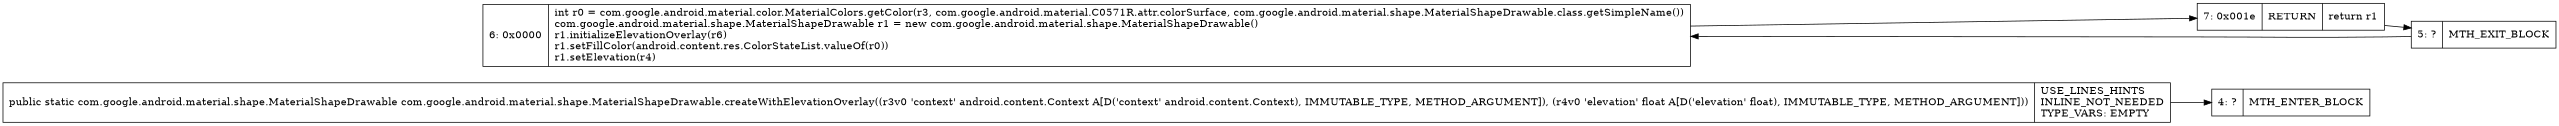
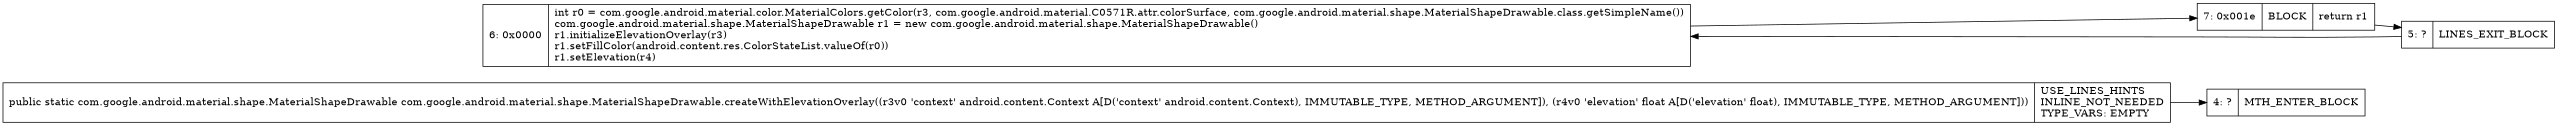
node "7: 0x001e": text "RETURN" -> "BLOCK"
node "5: ?": text "MTH_EXIT_BLOCK" -> "LINES_EXIT_BLOCK"
node "6: 0x0000": text "r1.initializeElevationOverlay(r6)" -> "r1.initializeElevationOverlay(r3)"
